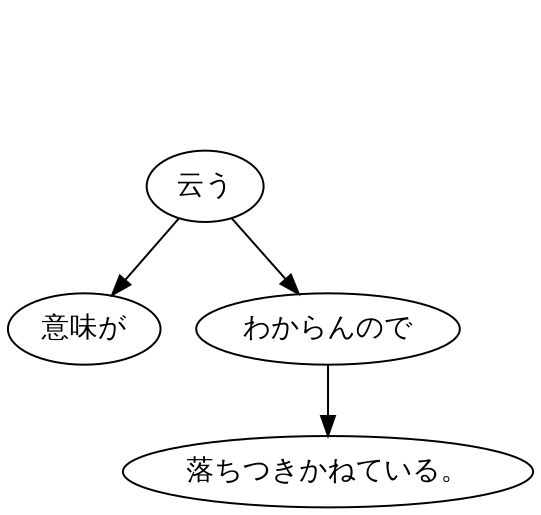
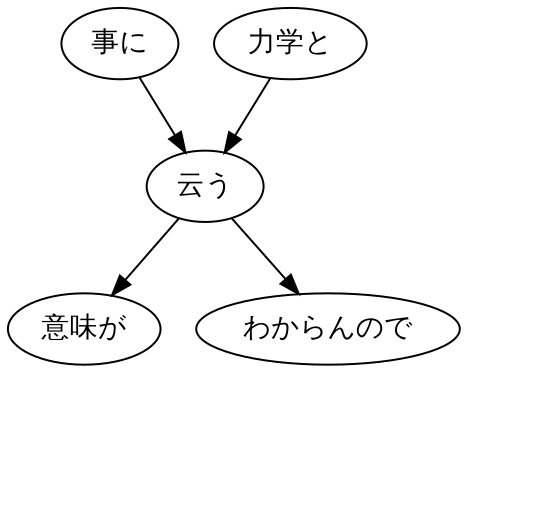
node "事に": added
node "力学と": added
node "落ちつきかねている。": removed
